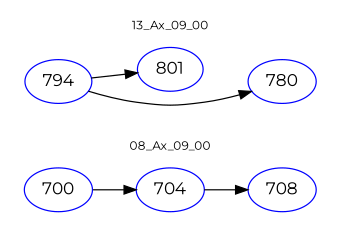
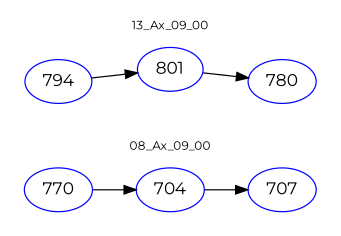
edge "794" -> "780": now "801" -> "780"
node "700": label "700" -> "770"
node "708": label "708" -> "707"
